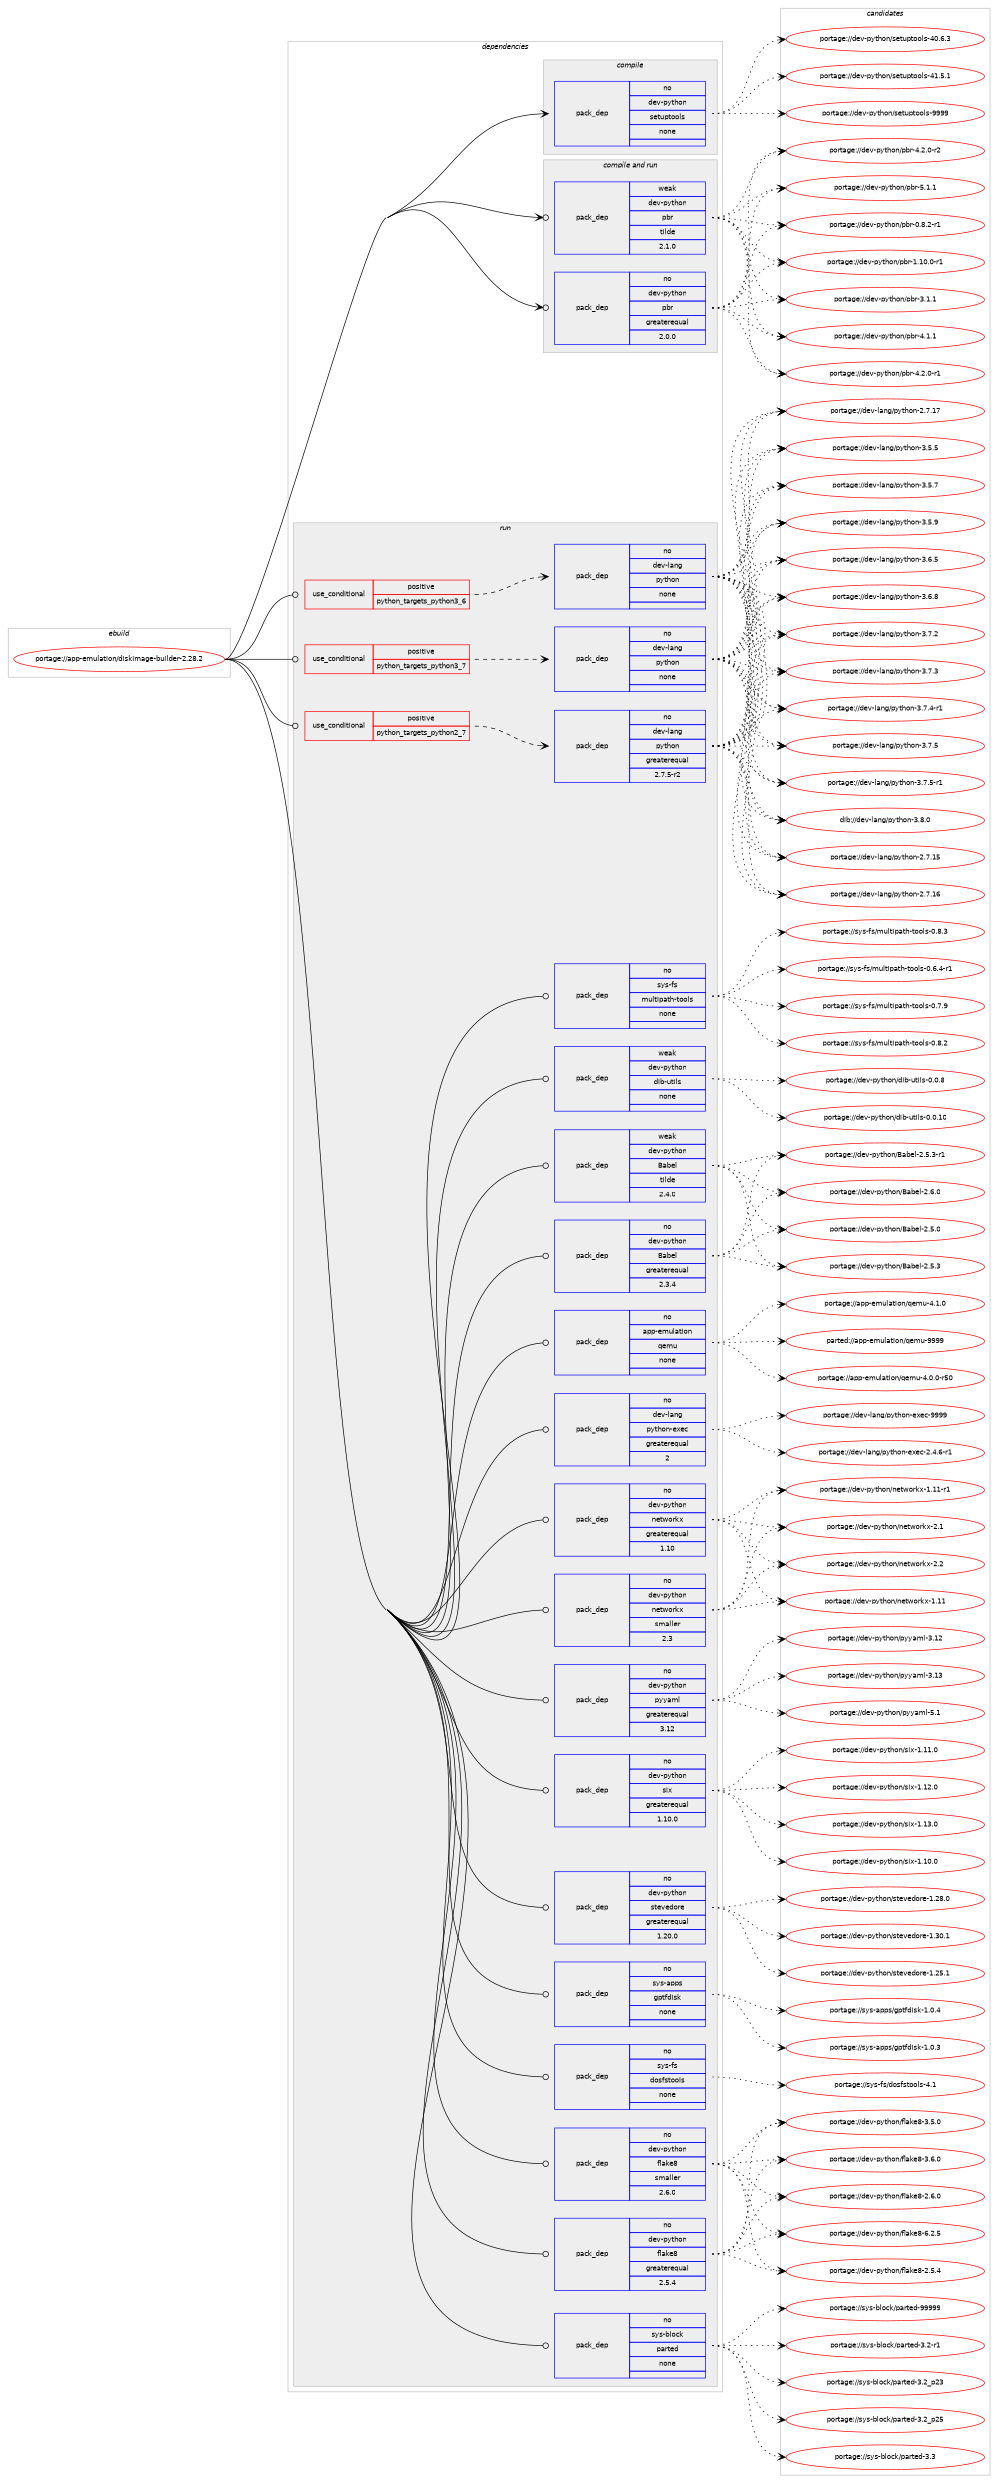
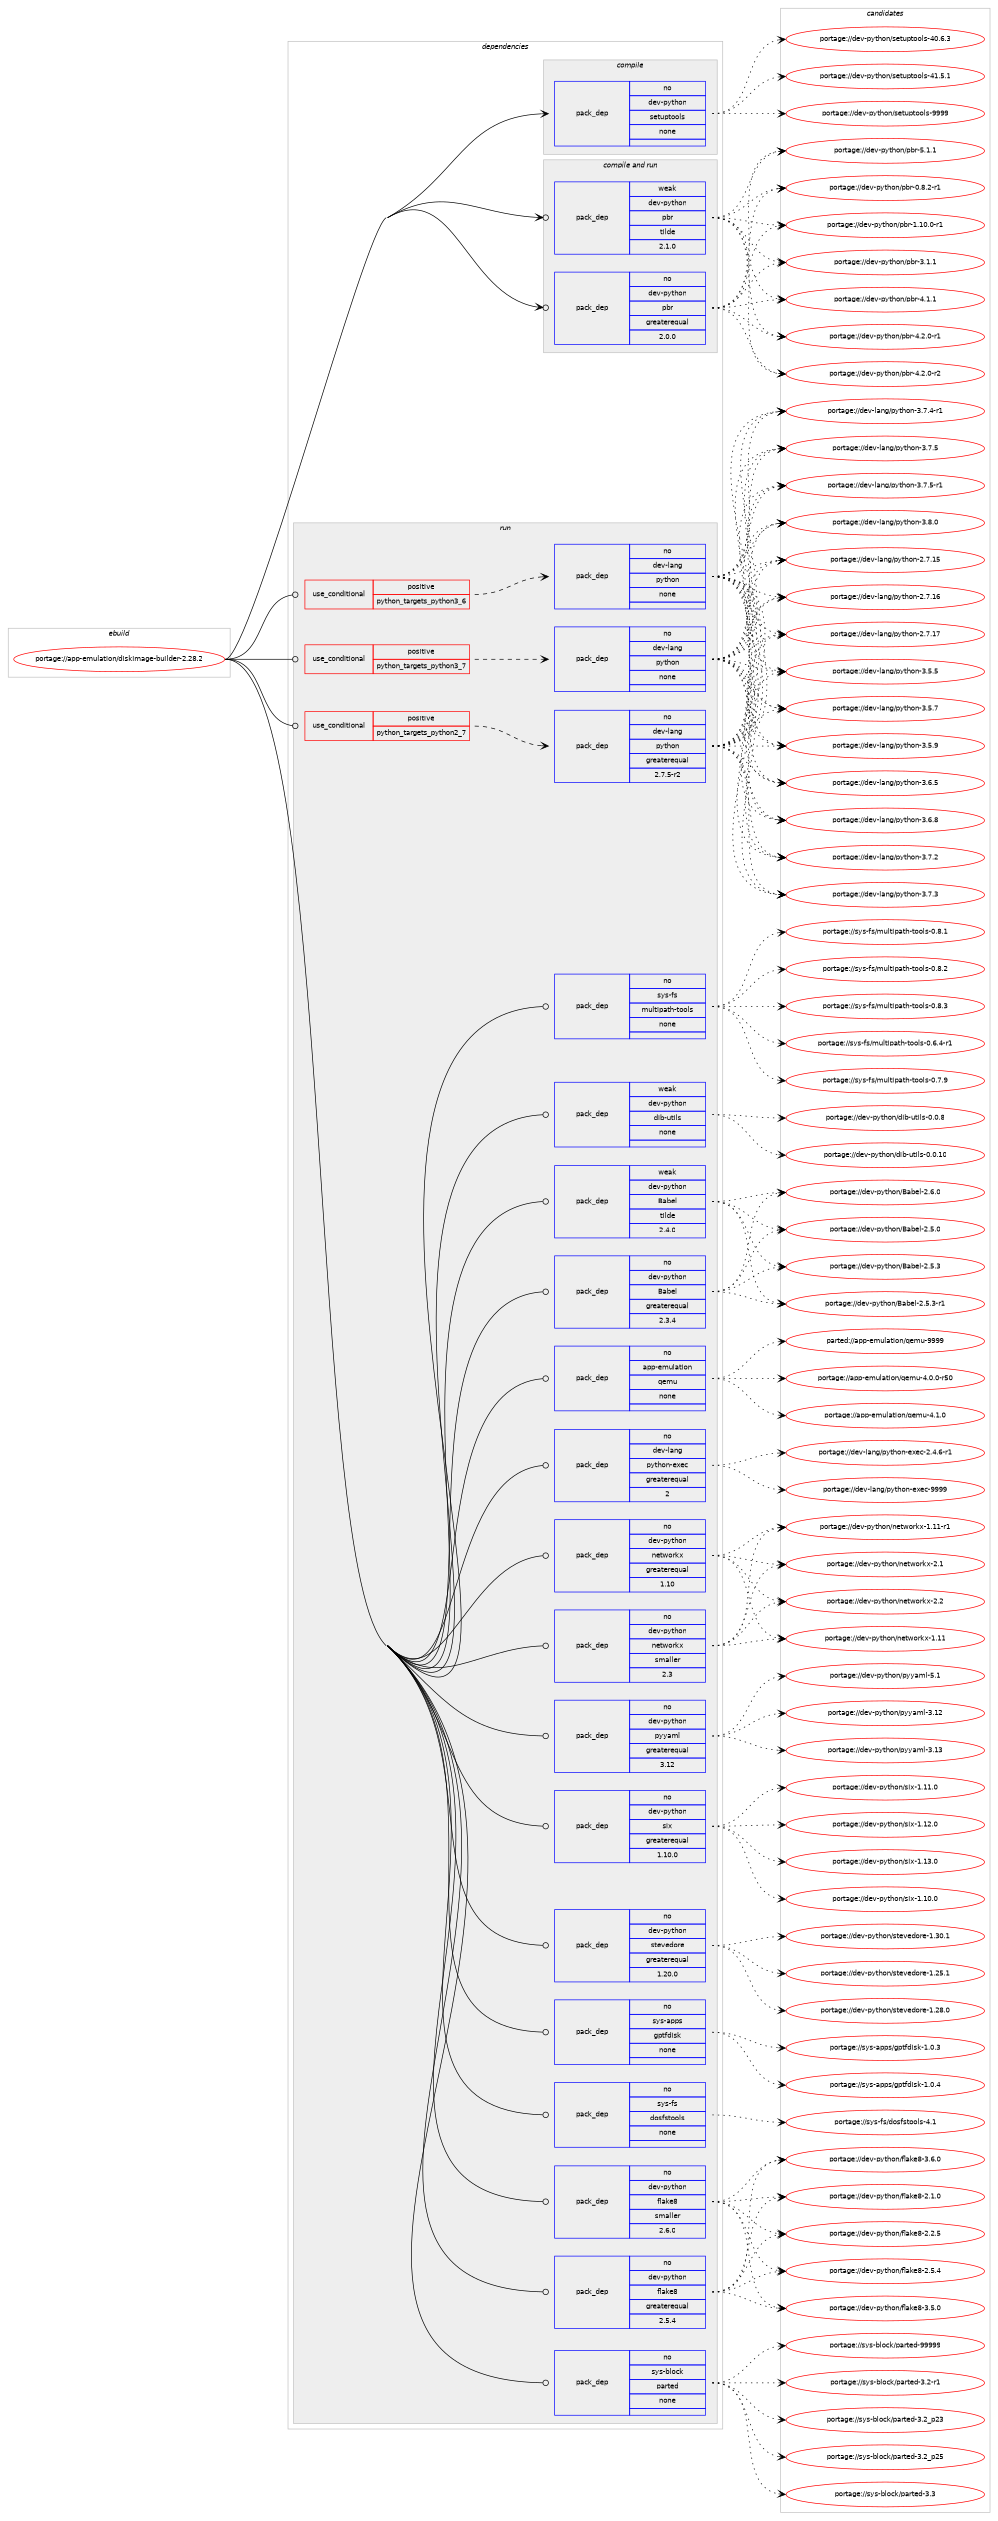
node "dib://dev-lang/python-3.8.0": label "dib://dev-lang/python-3.8.0" -> "portage://dev-lang/python-3.8.0"
node "portage://sys-fs/multipath-tools-0.8.1": added
node "portage://dev-python/flake8-2.6.0": label "portage://dev-python/flake8-2.6.0" -> "portage://dev-python/flake8-2.1.0"
node "portage://dev-python/flake8-6.2.5": label "portage://dev-python/flake8-6.2.5" -> "portage://dev-python/flake8-2.2.5"
